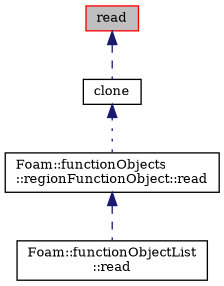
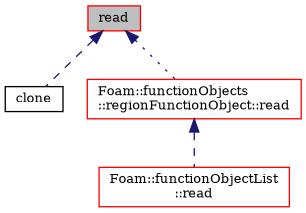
edge "Foam::functionObjects ::regionFunctionObject::read" -> "clone": now "Foam::functionObjects ::regionFunctionObject::read" -> "read"
node "Foam::functionObjects ::regionFunctionObject::read": color black -> red
node "Foam::functionObjectList ::read": color black -> red
